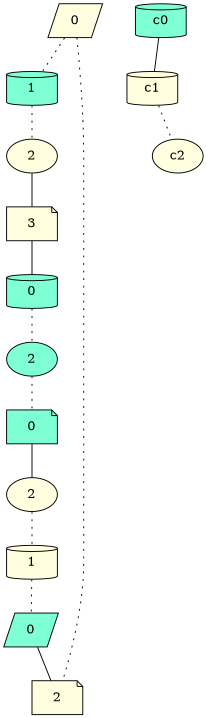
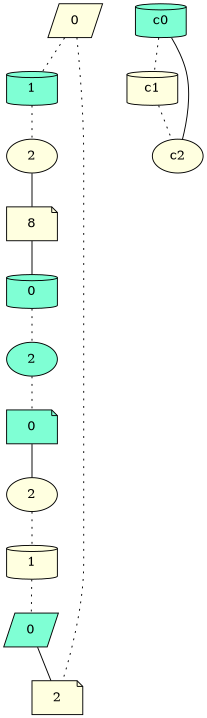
edge "c0" -- "c1": style solid -> dotted
edge "c0" -- "c2": added
node "3": label "3" -> "8"
